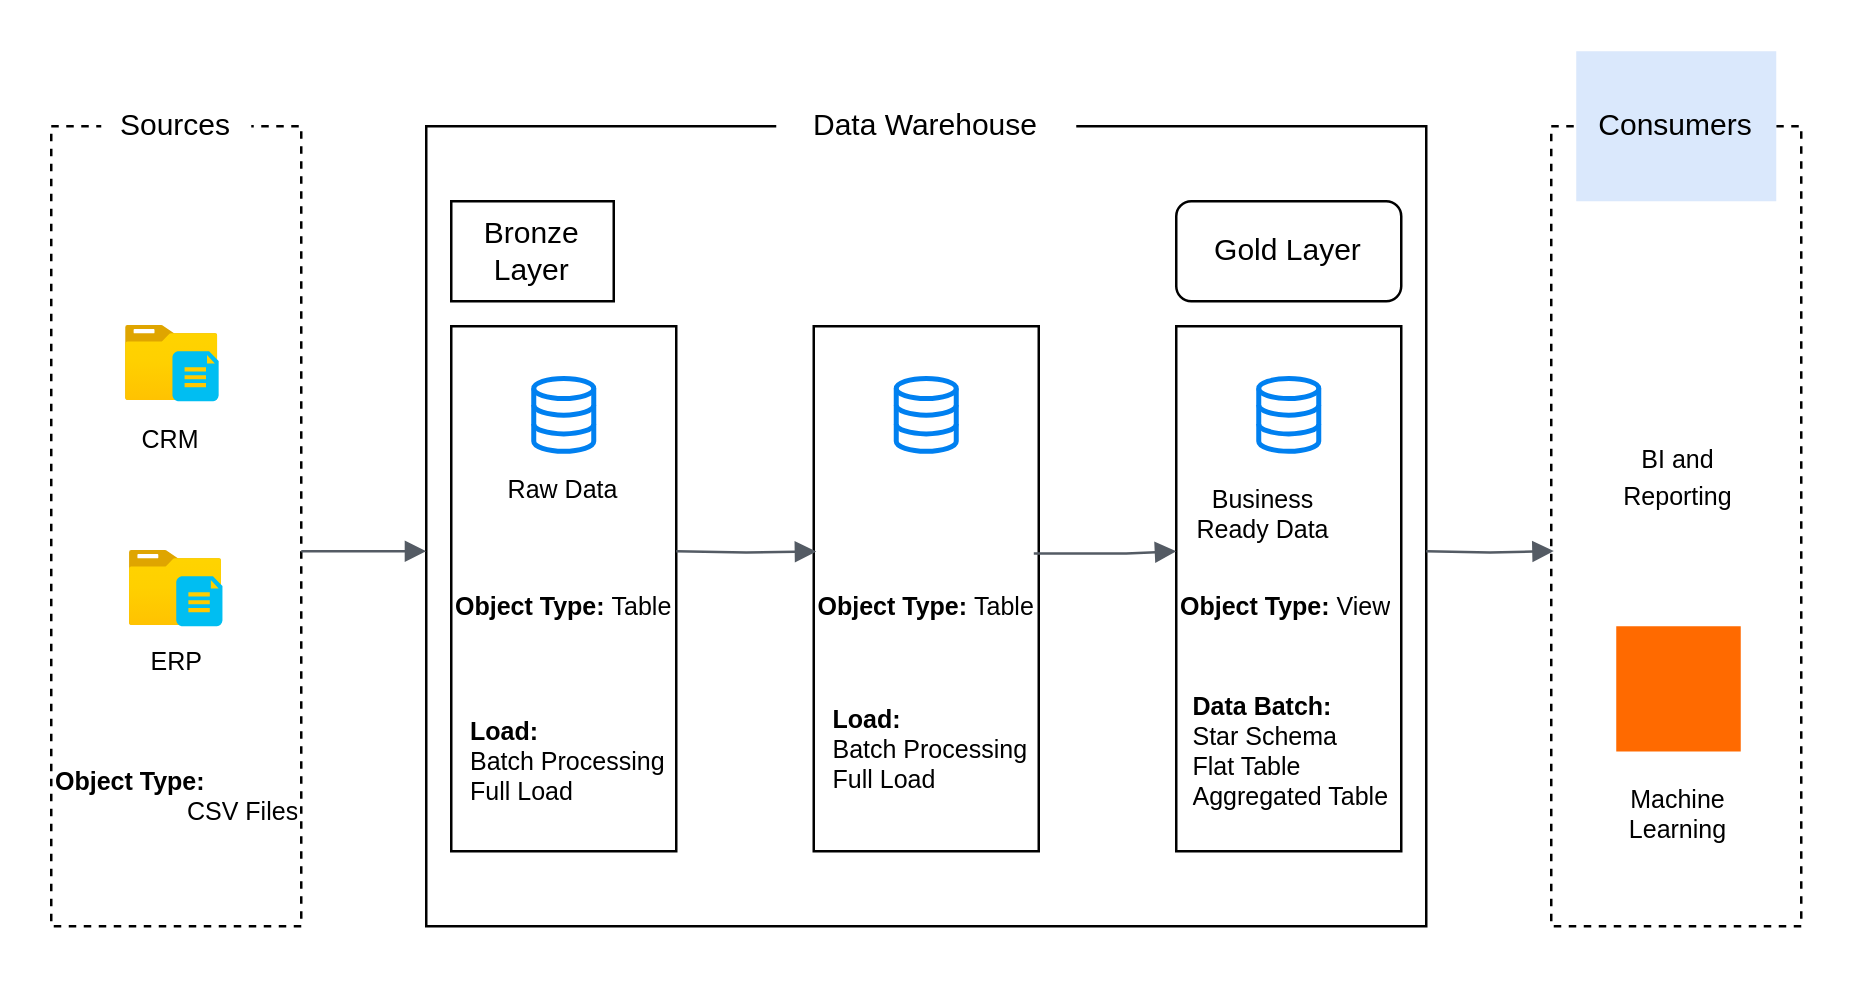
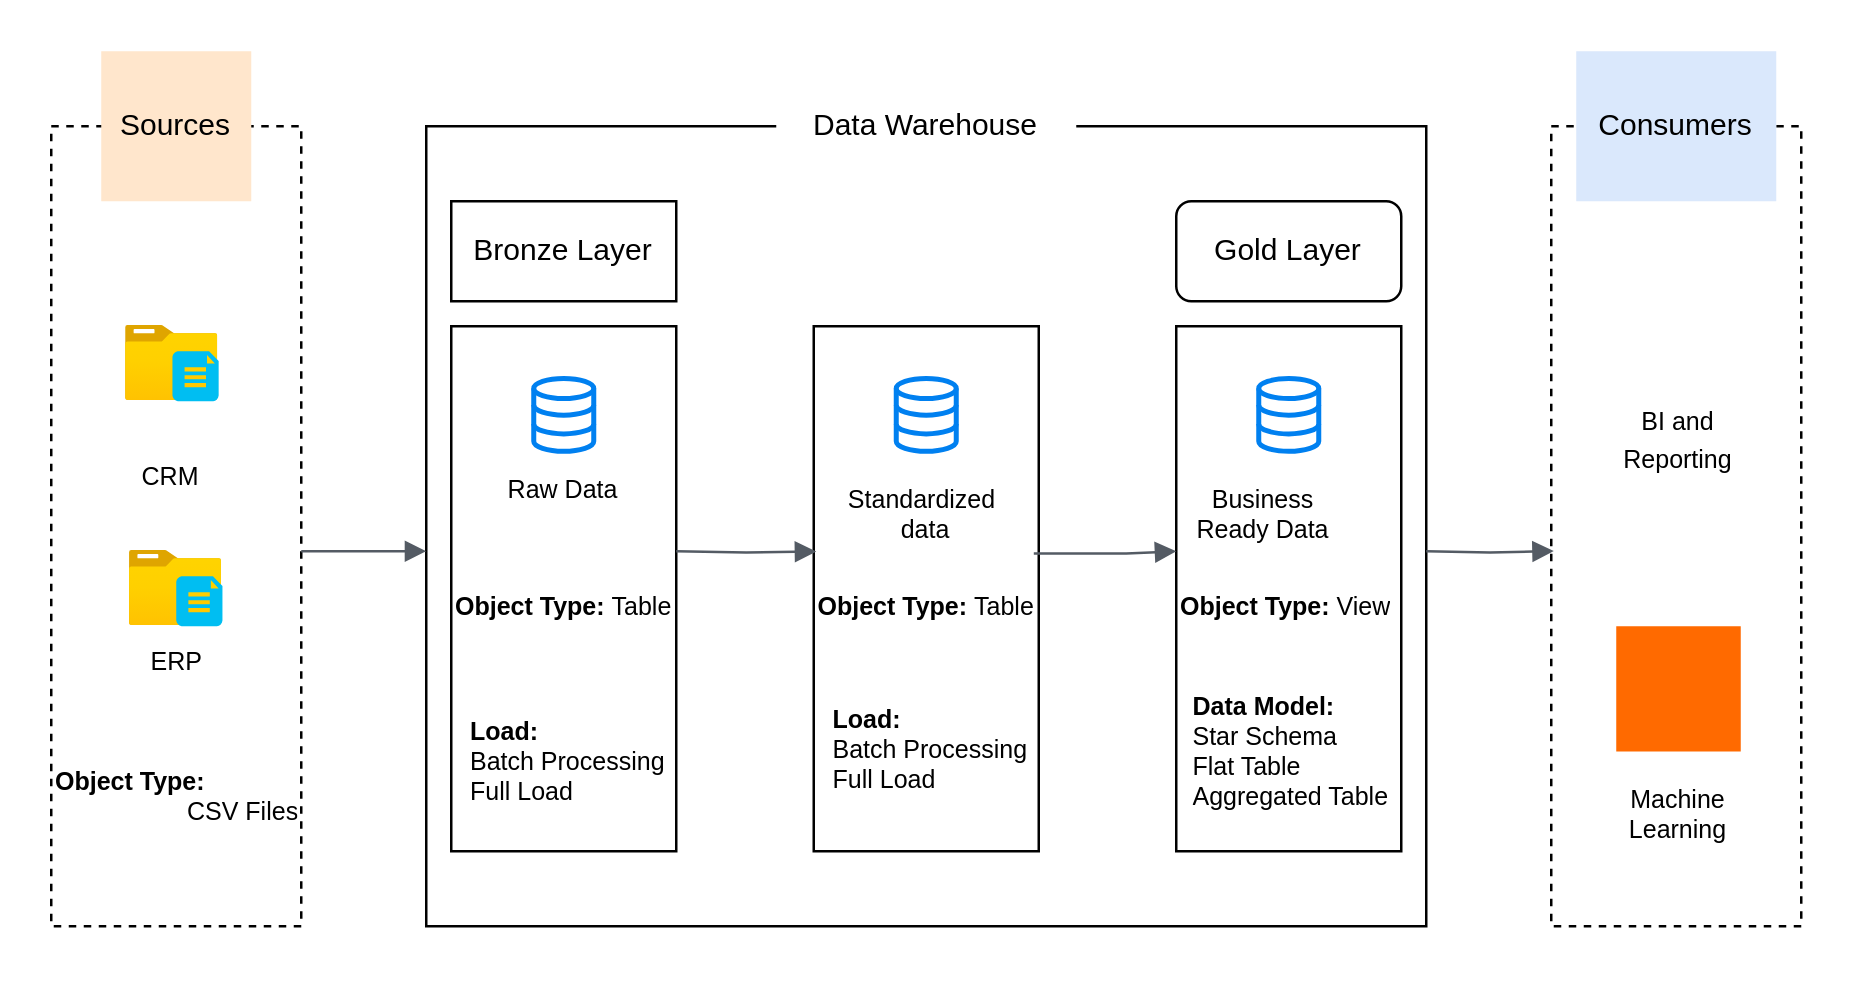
node "Sources": fillcolor #ffffff -> #ffe6cc
node "Bronze Layer": size 163x100 -> 225x100
node "CRM": moved (171, 439) -> (171, 476)
node "BI and Reporting": moved (1679, 476) -> (1679, 439)
node "Standardized data": added
node "Data Batch: Star Schema Flat Table Aggregated Table": label "Data Batch: Star Schema Flat Table Aggregated Table" -> "Data Model: Star Schema Flat Table Aggregated Table"
